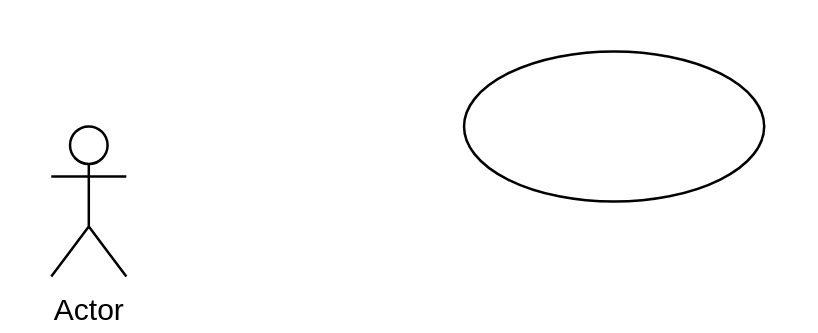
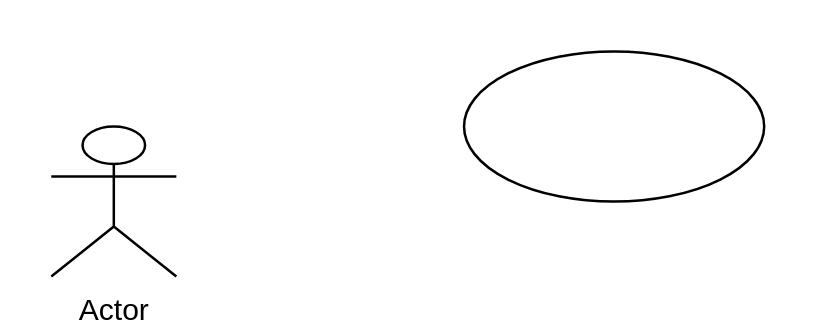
node "Actor": size 75x150 -> 125x150
